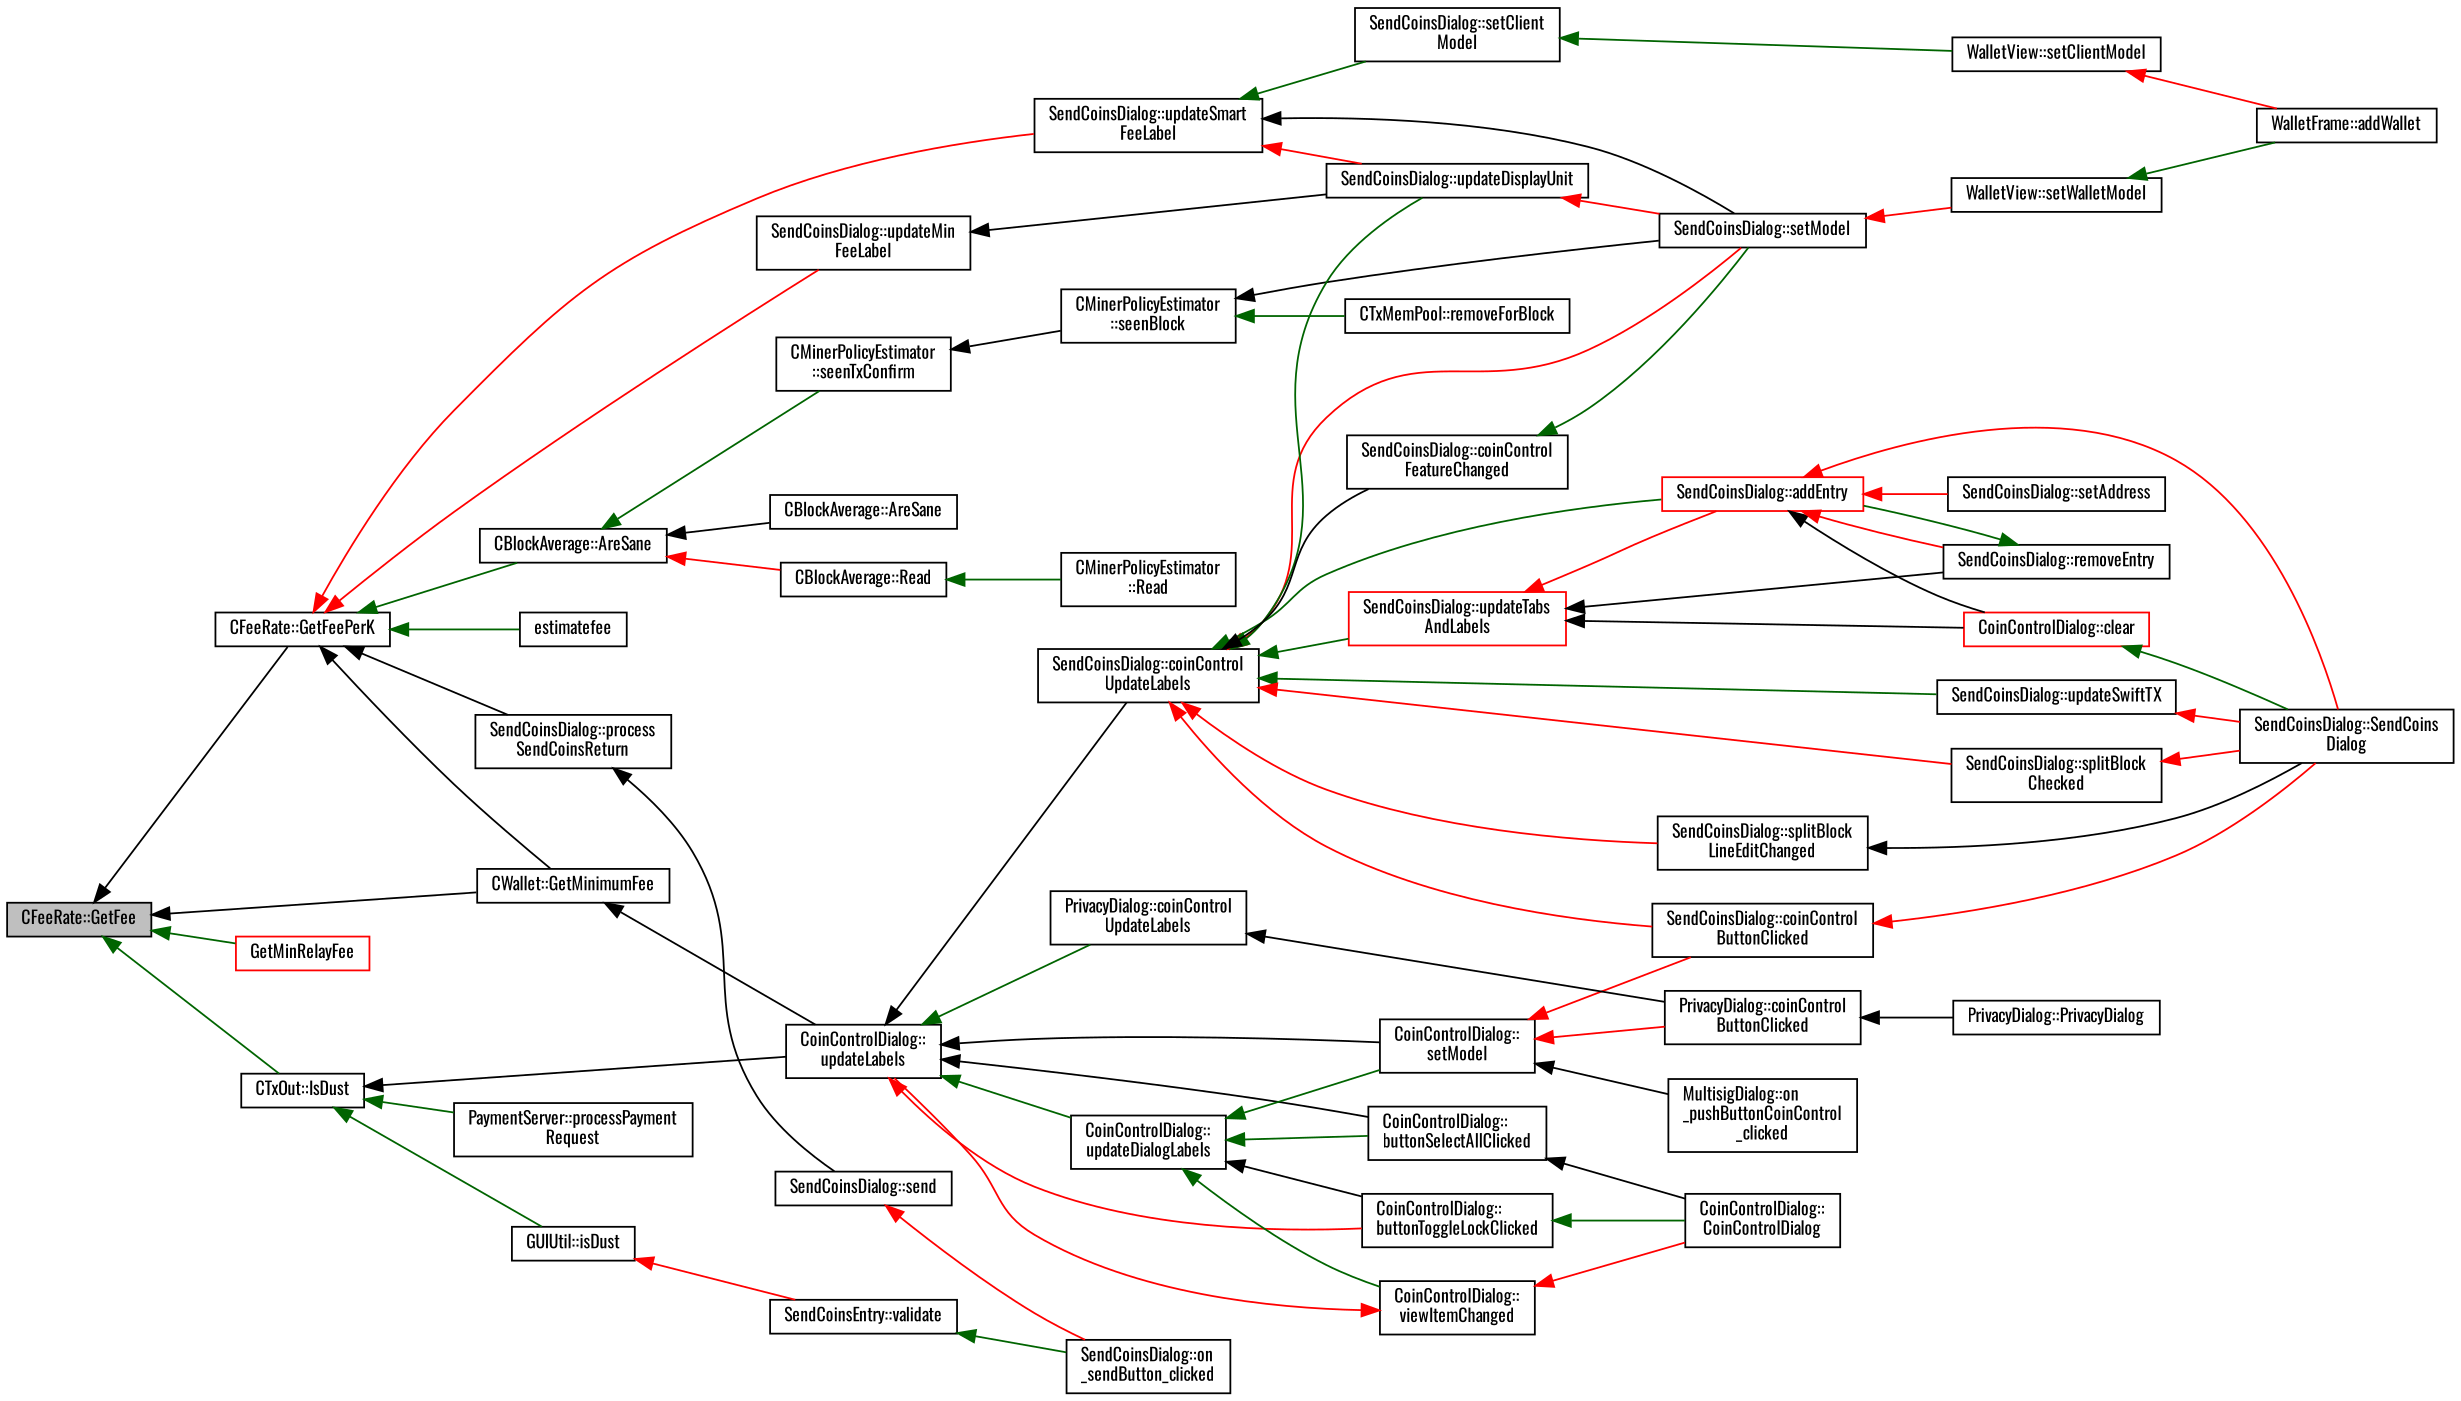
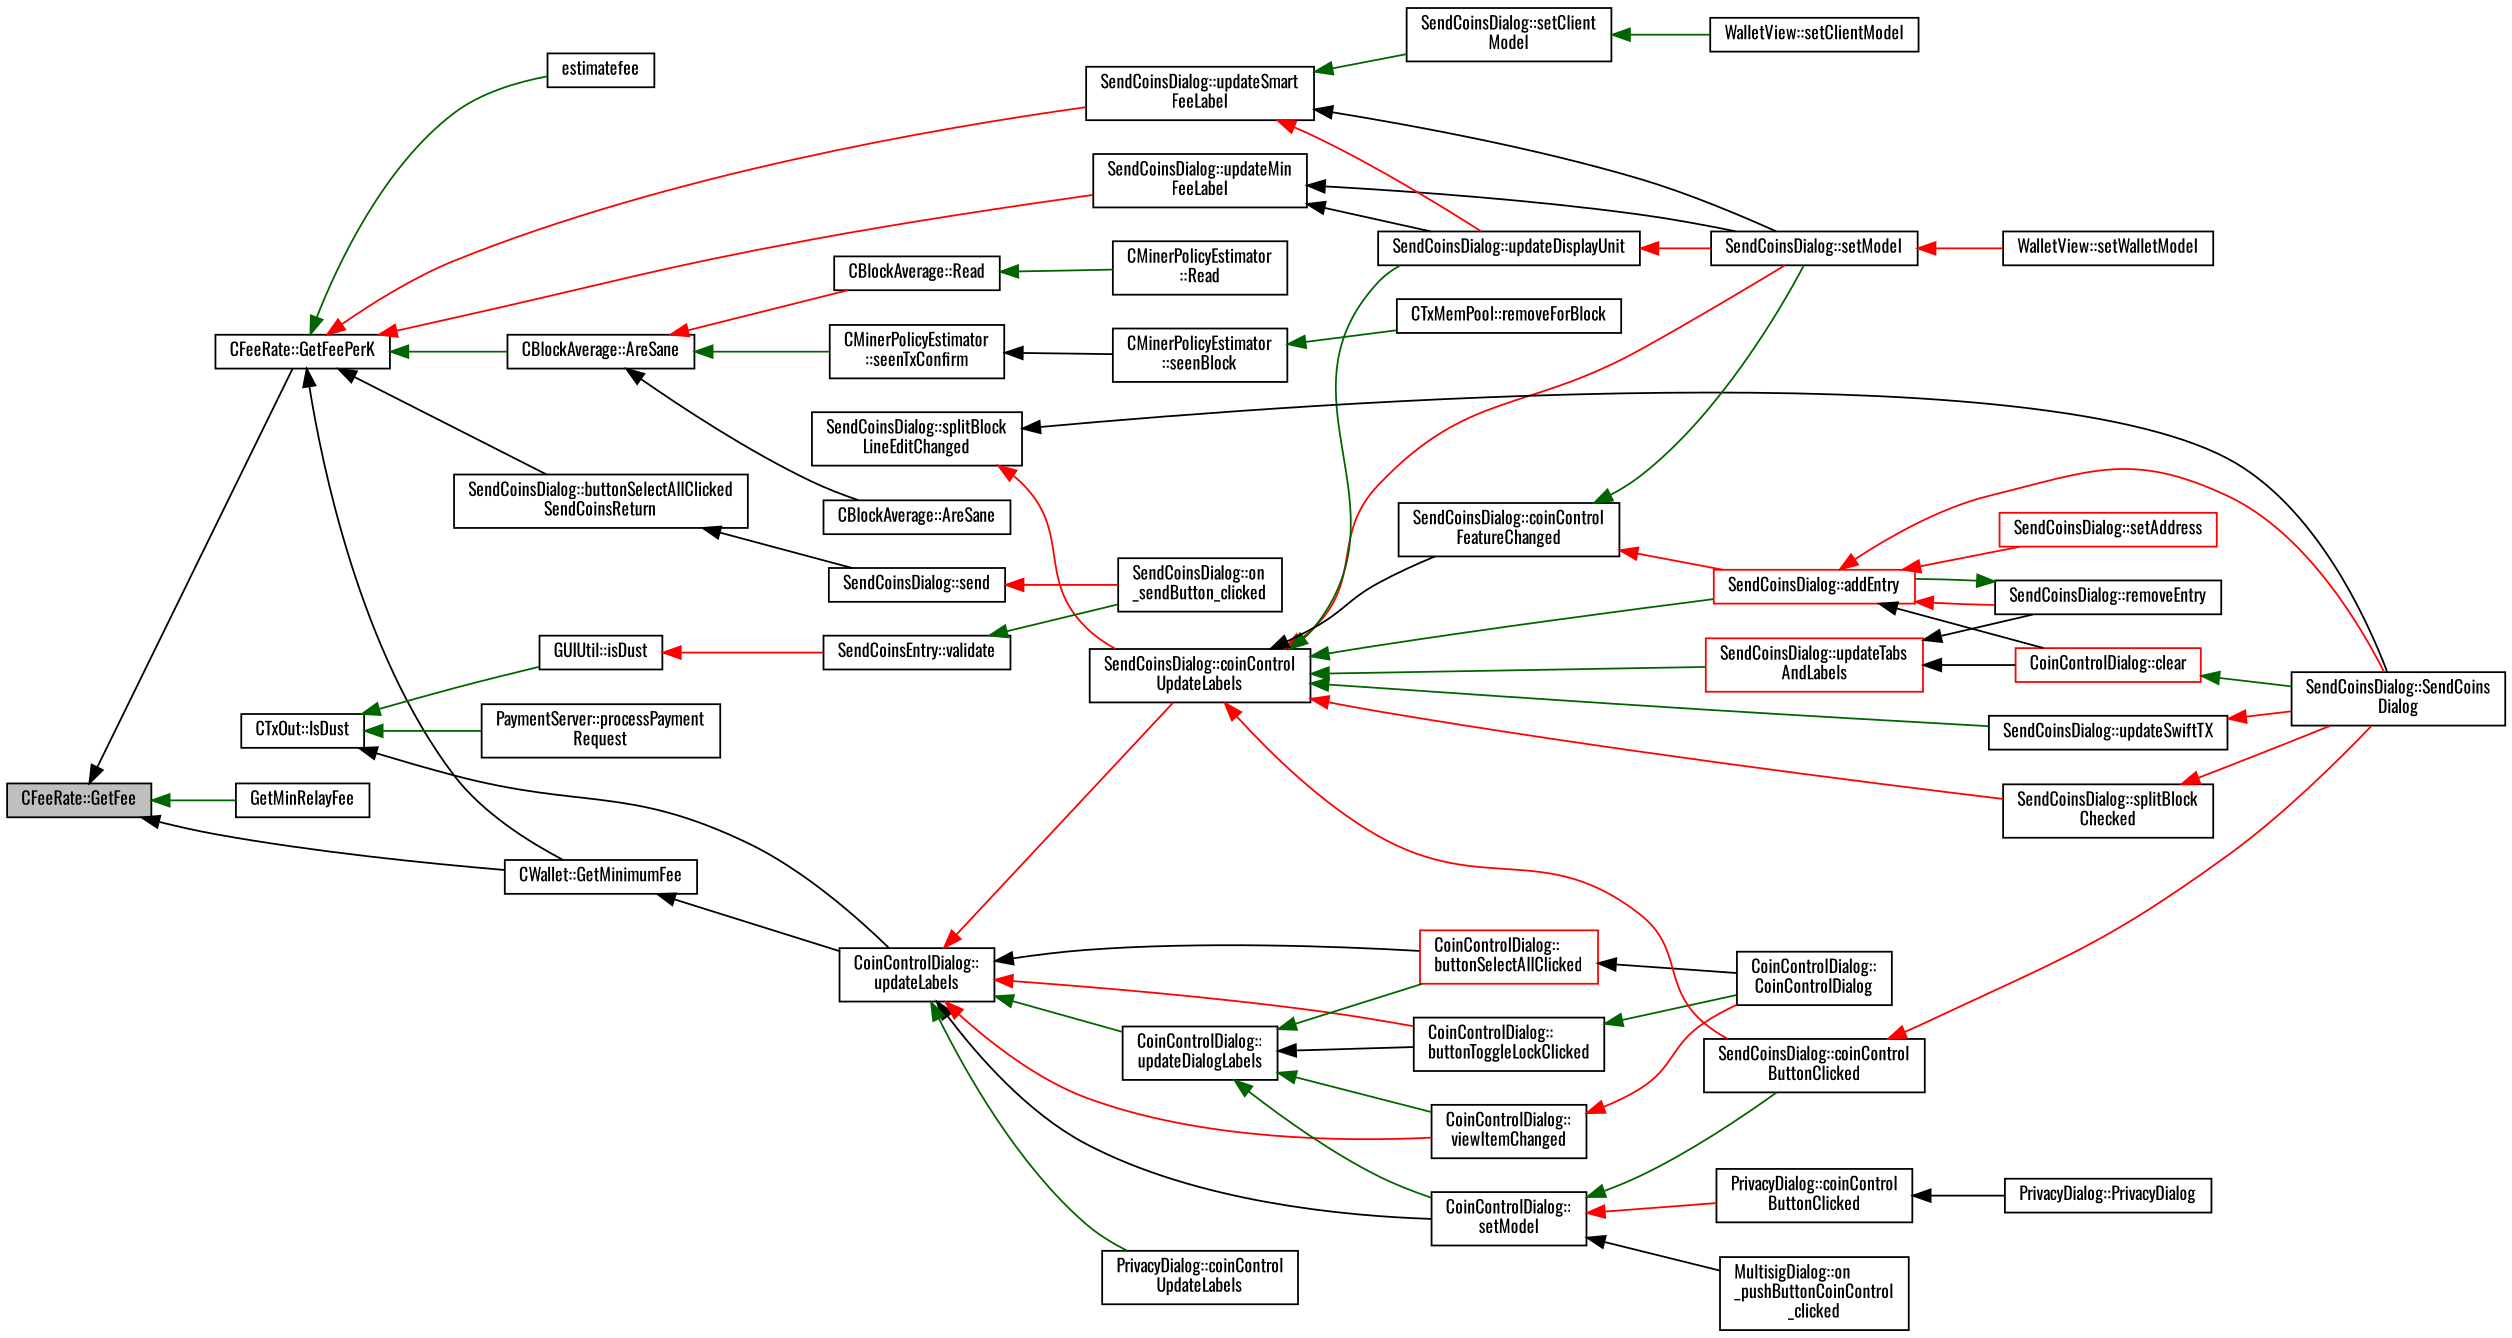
node "WalletFrame::addWallet": removed
edge "SendCoinsDialog::setModel" -> "CMinerPolicyEstimator ::seenBlock": now "SendCoinsDialog::setModel" -> "SendCoinsDialog::updateMin FeeLabel"
node "SendCoinsDialog::setAddress": color black -> red
edge "SendCoinsDialog::addEntry" -> "SendCoinsDialog::updateTabs AndLabels": now "SendCoinsDialog::addEntry" -> "SendCoinsDialog::coinControl FeatureChanged"
node "SendCoinsDialog::process SendCoinsReturn": label "SendCoinsDialog::process SendCoinsReturn" -> "SendCoinsDialog::buttonSelectAllClicked SendCoinsReturn"
edge "SendCoinsDialog::splitBlock LineEditChanged" -> "SendCoinsDialog::coinControl UpdateLabels": reversed
edge "SendCoinsDialog::coinControl UpdateLabels" -> "CoinControlDialog:: updateLabels": color black -> red
node "GetMinRelayFee": color red -> black
edge "PrivacyDialog::coinControl ButtonClicked" -> "PrivacyDialog::coinControl UpdateLabels": removed
edge "SendCoinsDialog::coinControl ButtonClicked" -> "CoinControlDialog:: setModel": color red -> darkgreen
edge "CTxOut::IsDust" -> "CFeeRate::GetFee": removed
node "CoinControlDialog:: buttonSelectAllClicked": color black -> red
edge "CoinControlDialog:: updateLabels" -> "CoinControlDialog:: viewItemChanged": reversed
